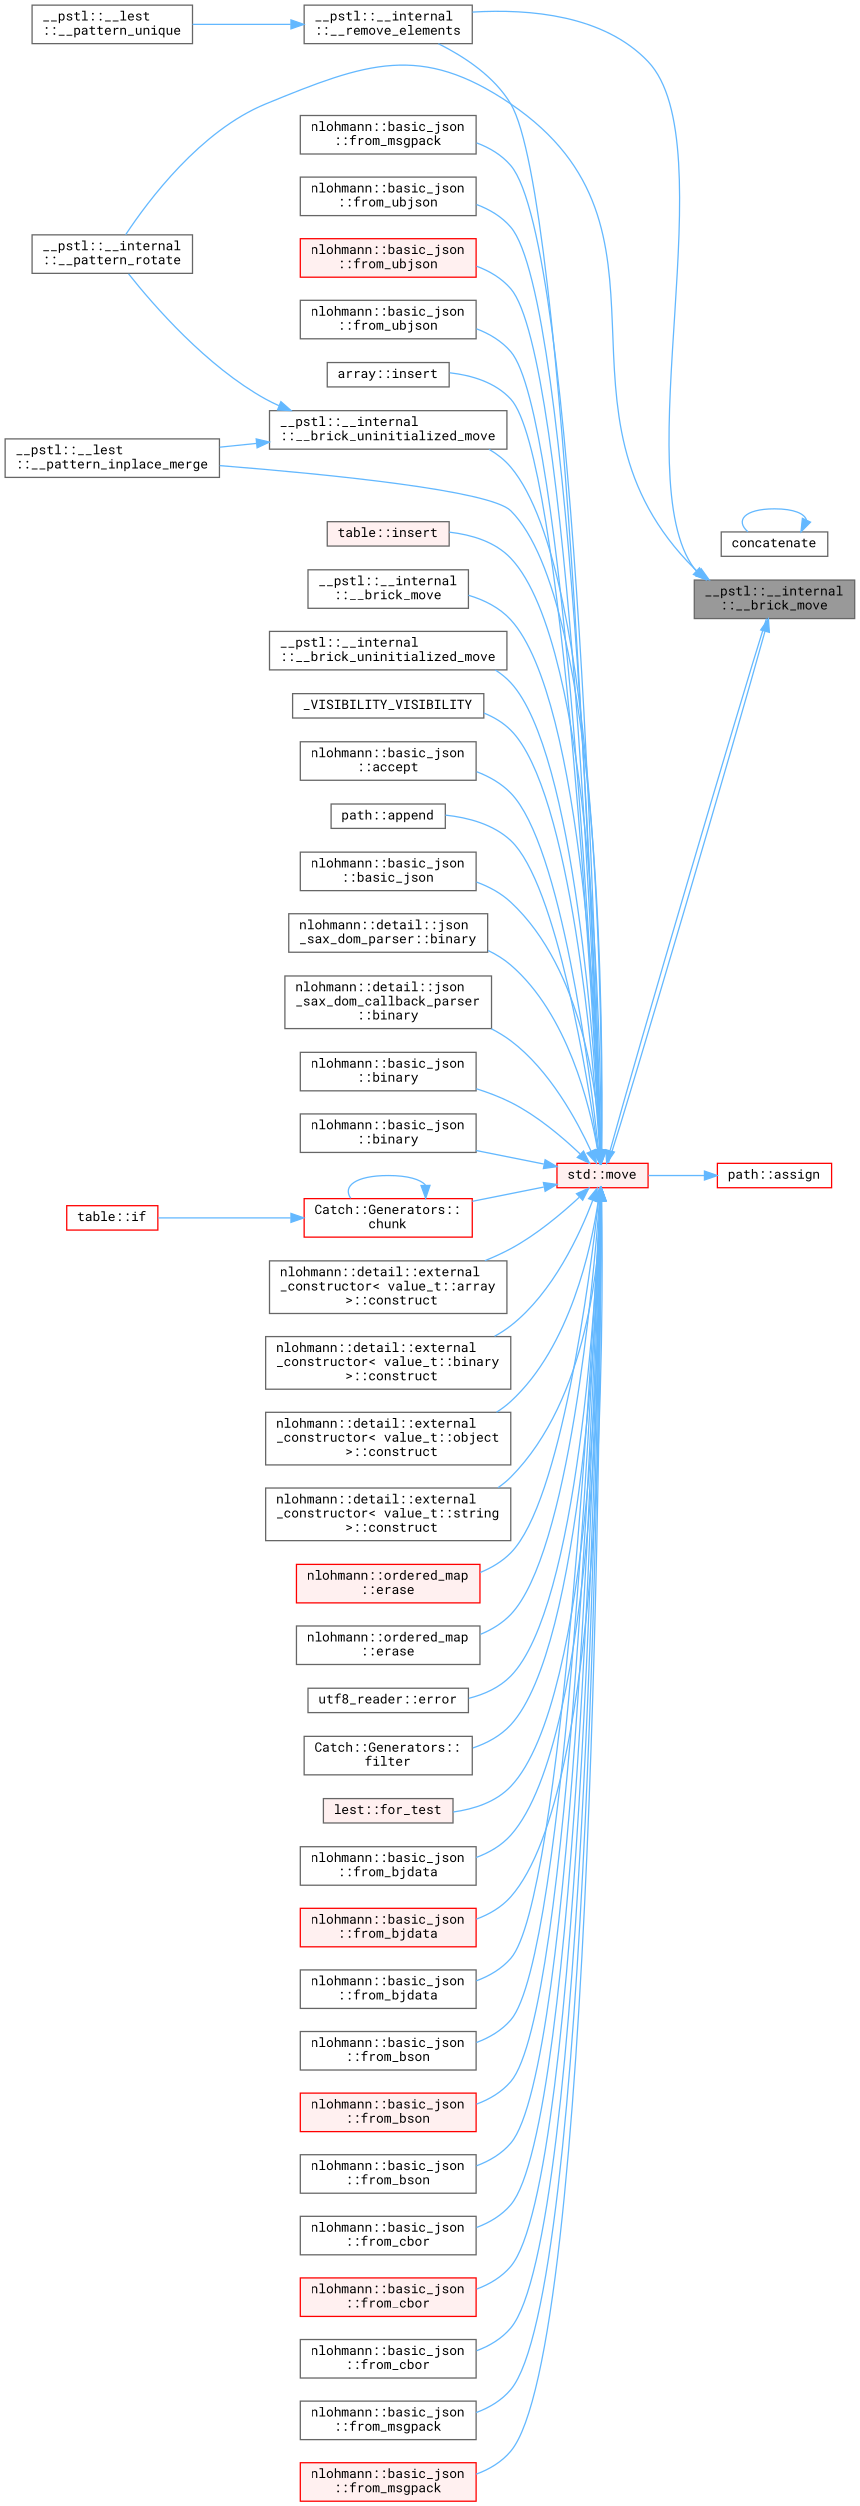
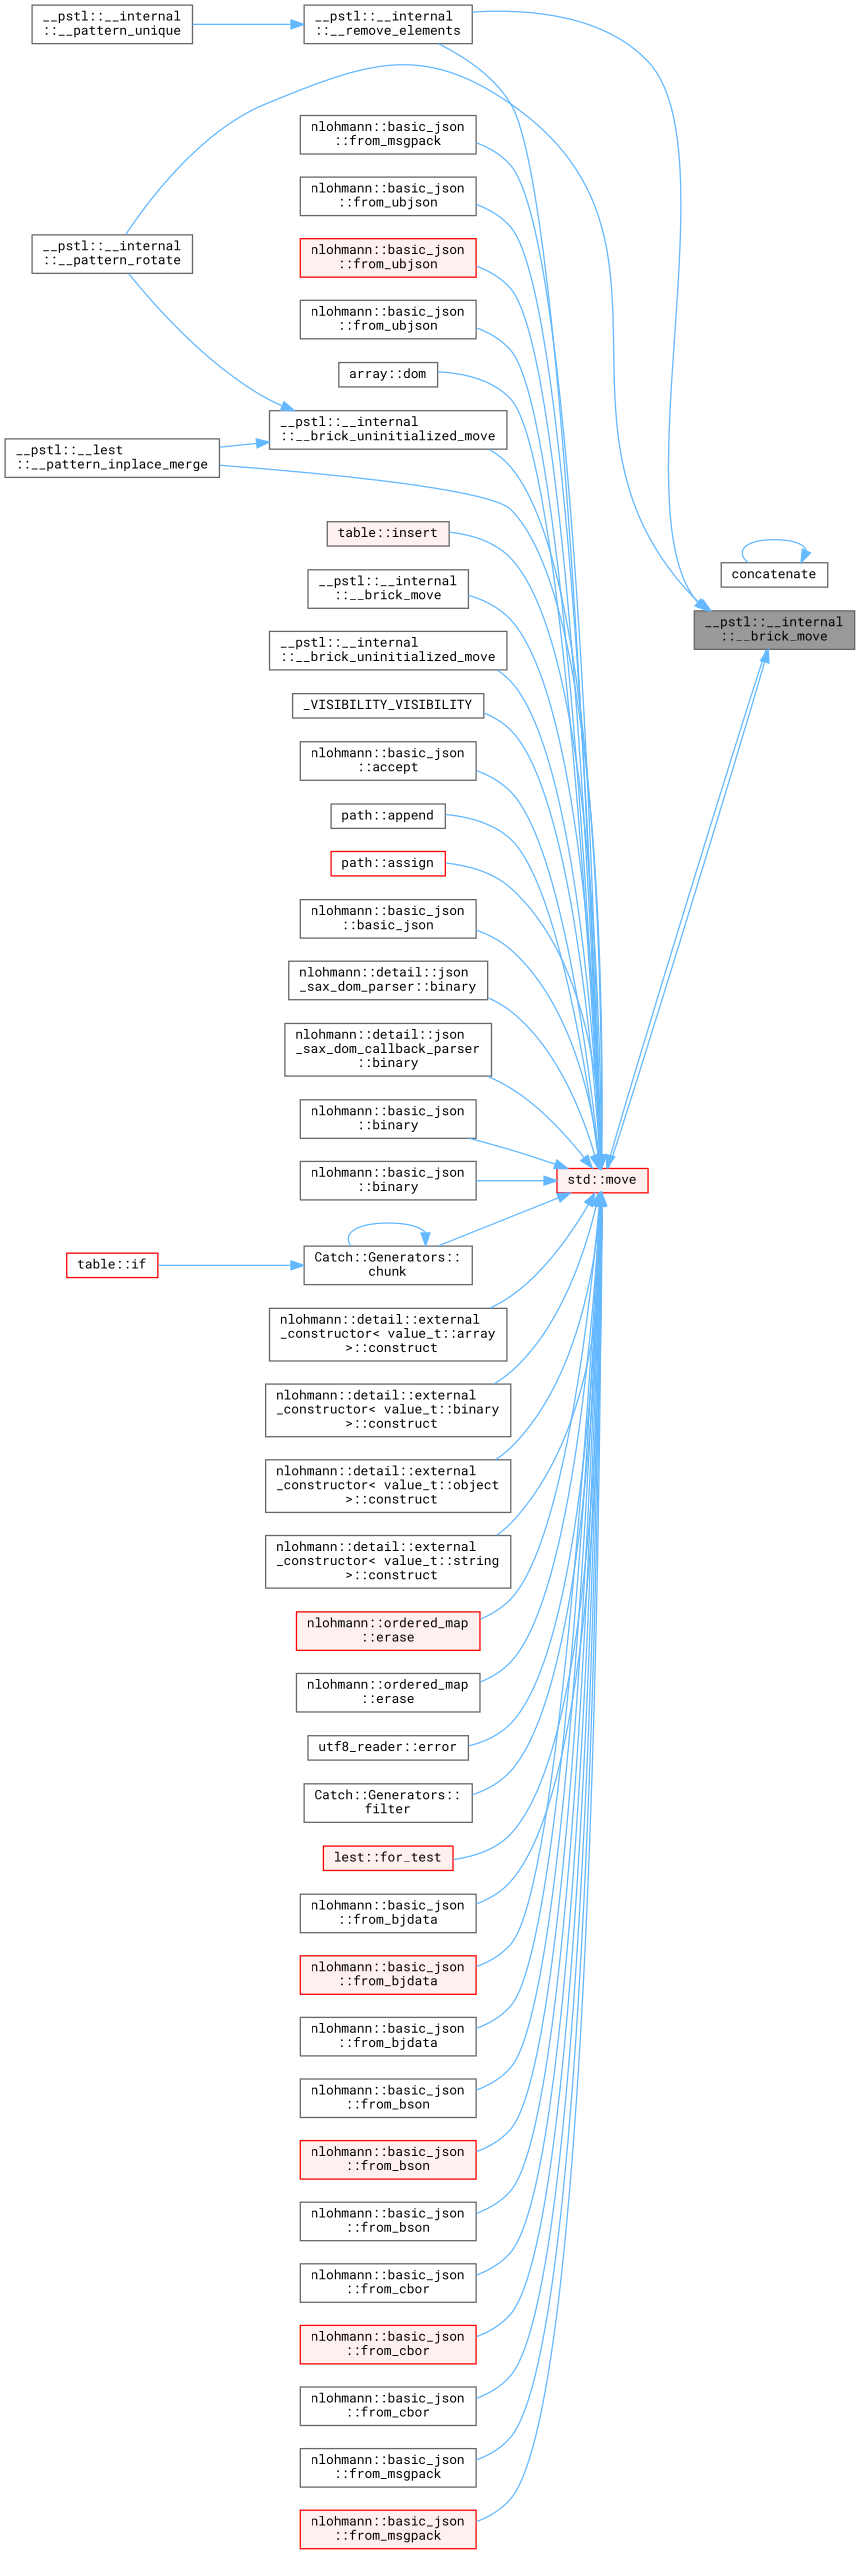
node "__pstl::__lest ::__pattern_unique": label "__pstl::__lest ::__pattern_unique" -> "__pstl::__internal ::__pattern_unique"
node "array::insert": label "array::insert" -> "array::dom"
edge "std::move" -> "path::assign": reversed
node "Catch::Generators:: chunk": color red -> grey40
node "lest::for_test": color grey40 -> red
